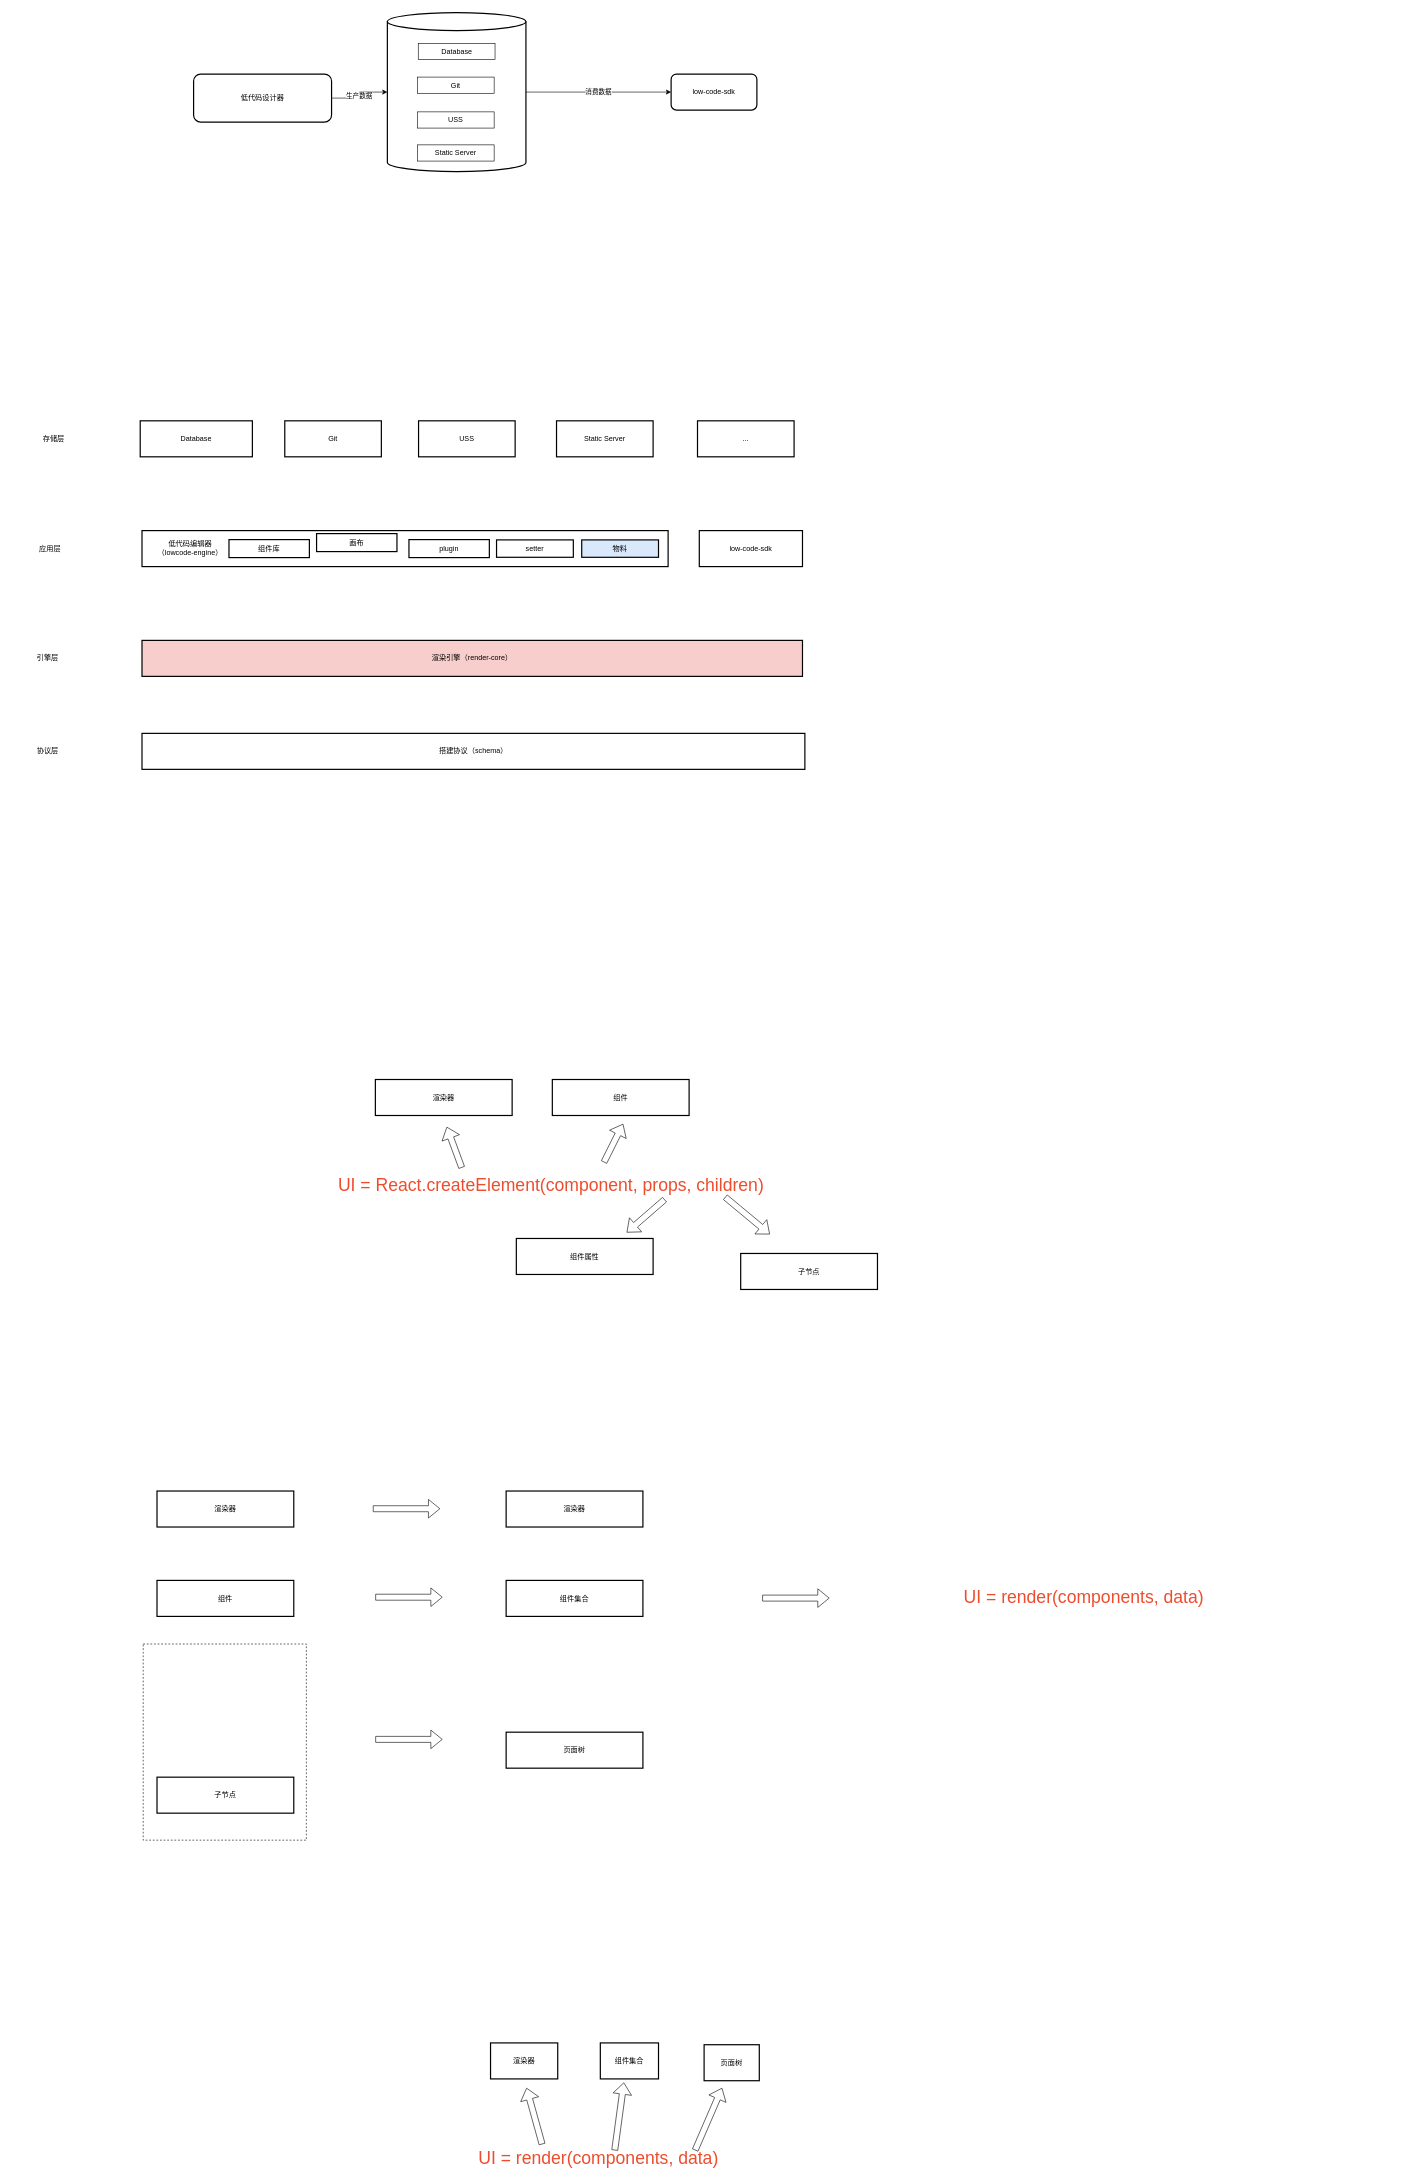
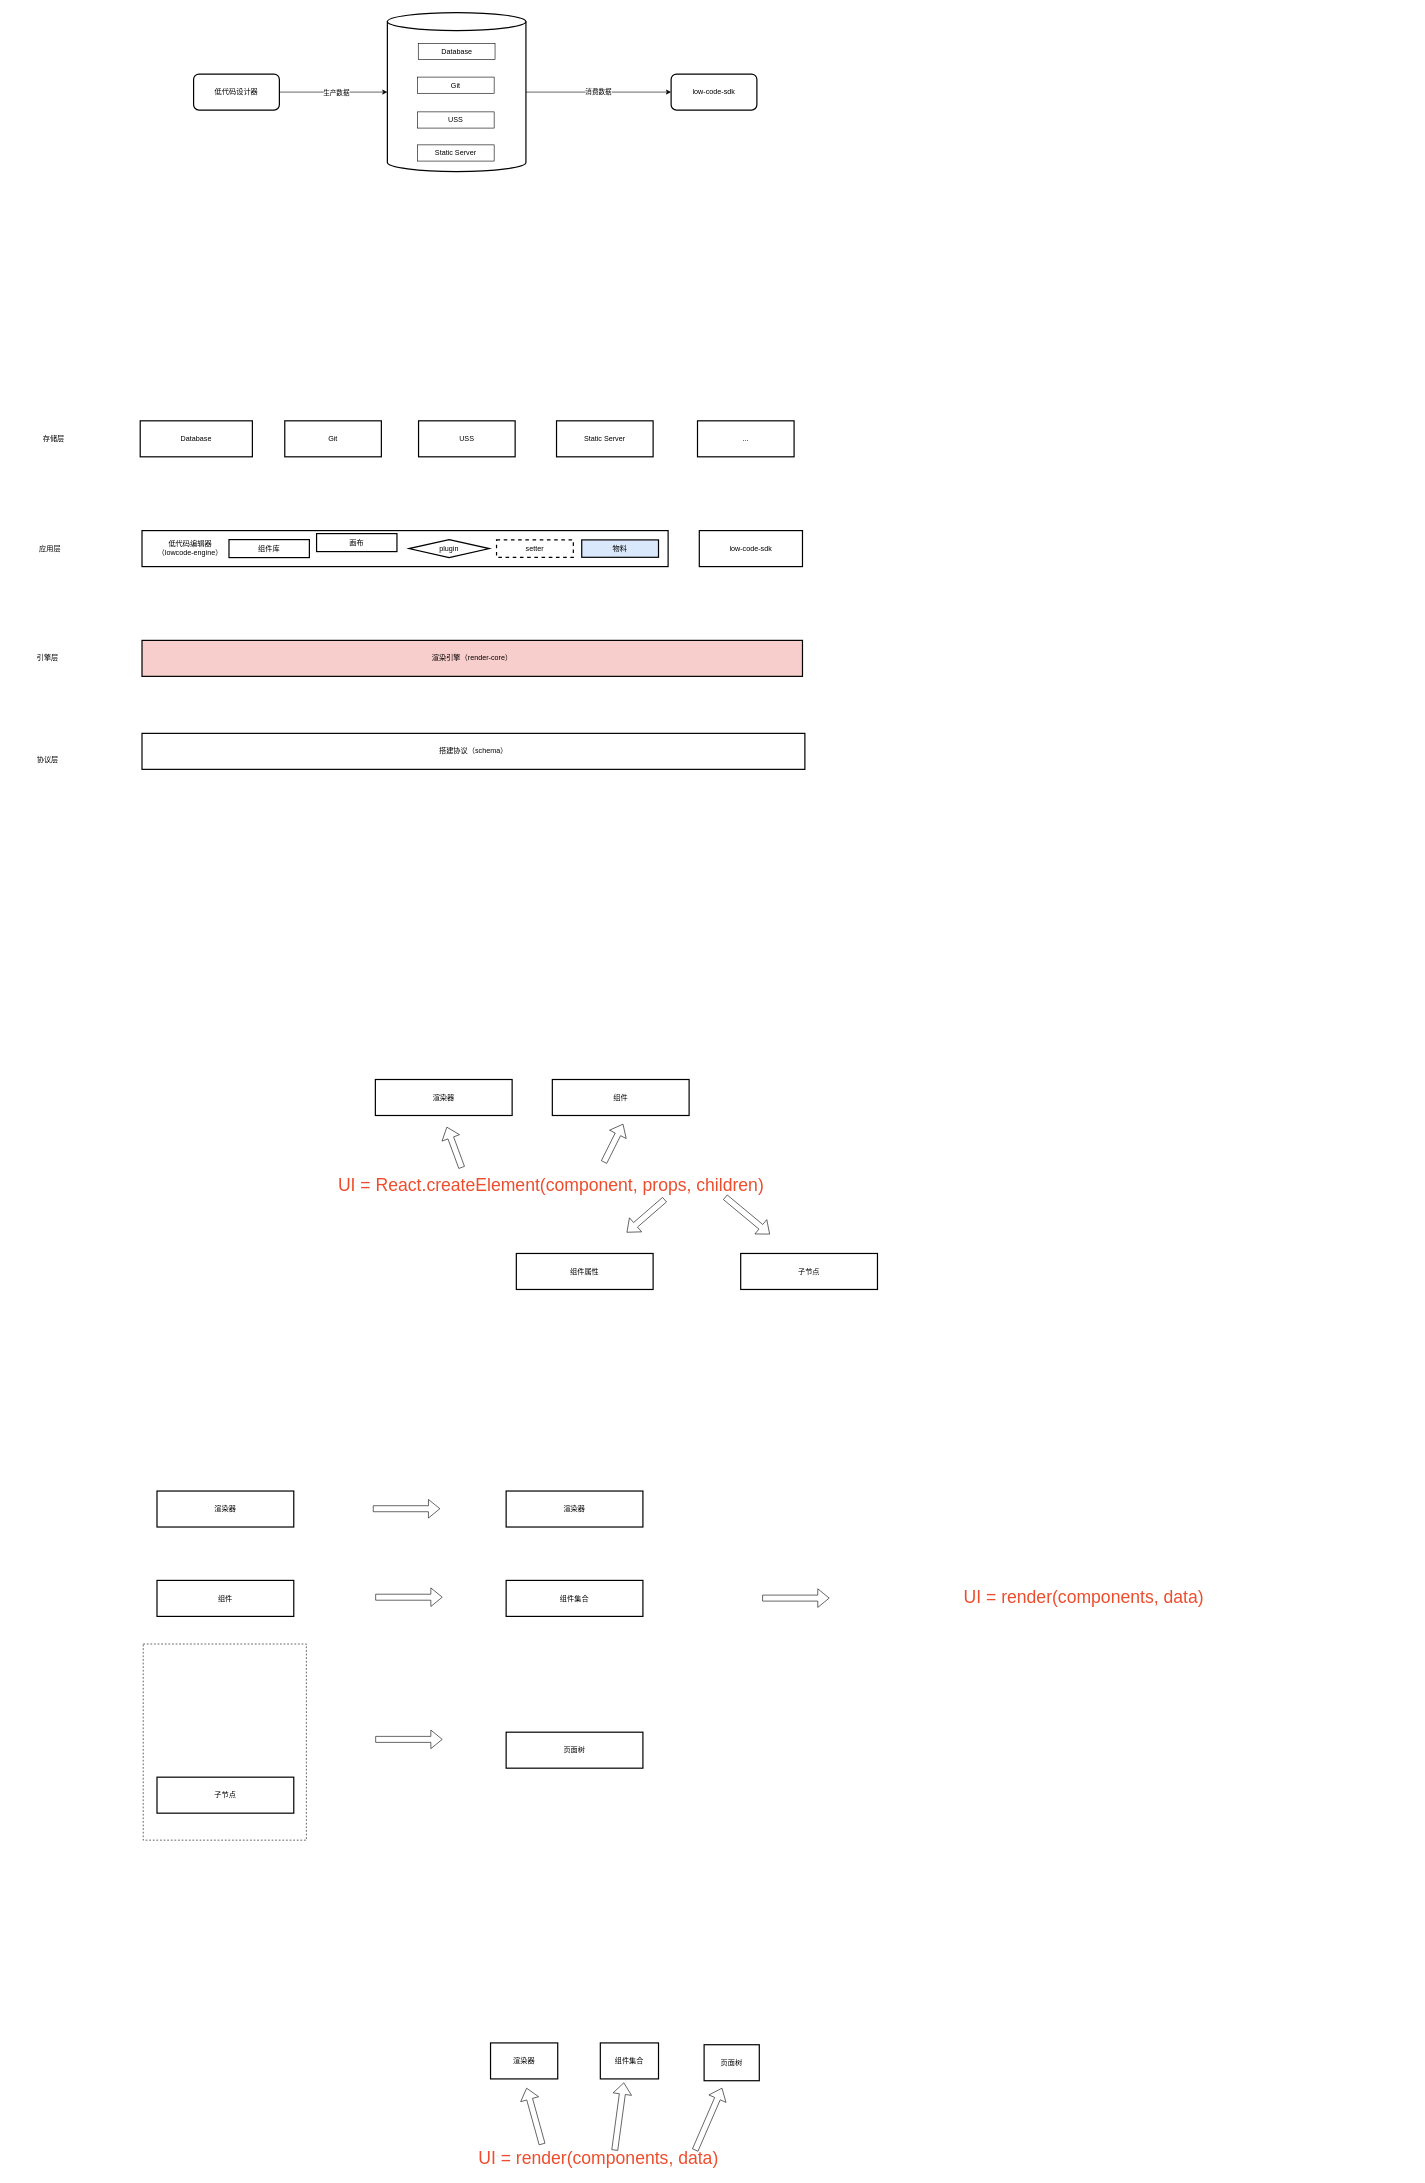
node "低代码设计器": size 138x48 -> 86x36
node "plugin": shape rectangle -> diamond
node "setter": style solid -> dashed
node "协议层": moved (48, 752) -> (48, 761)
node "组件属性": moved (585, 1257) -> (585, 1272)
